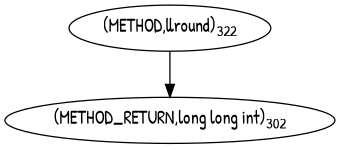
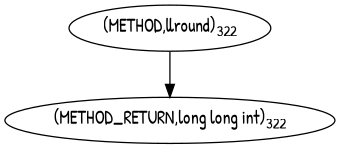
node "(METHOD_RETURN,long long int)": text "302" -> "322"
